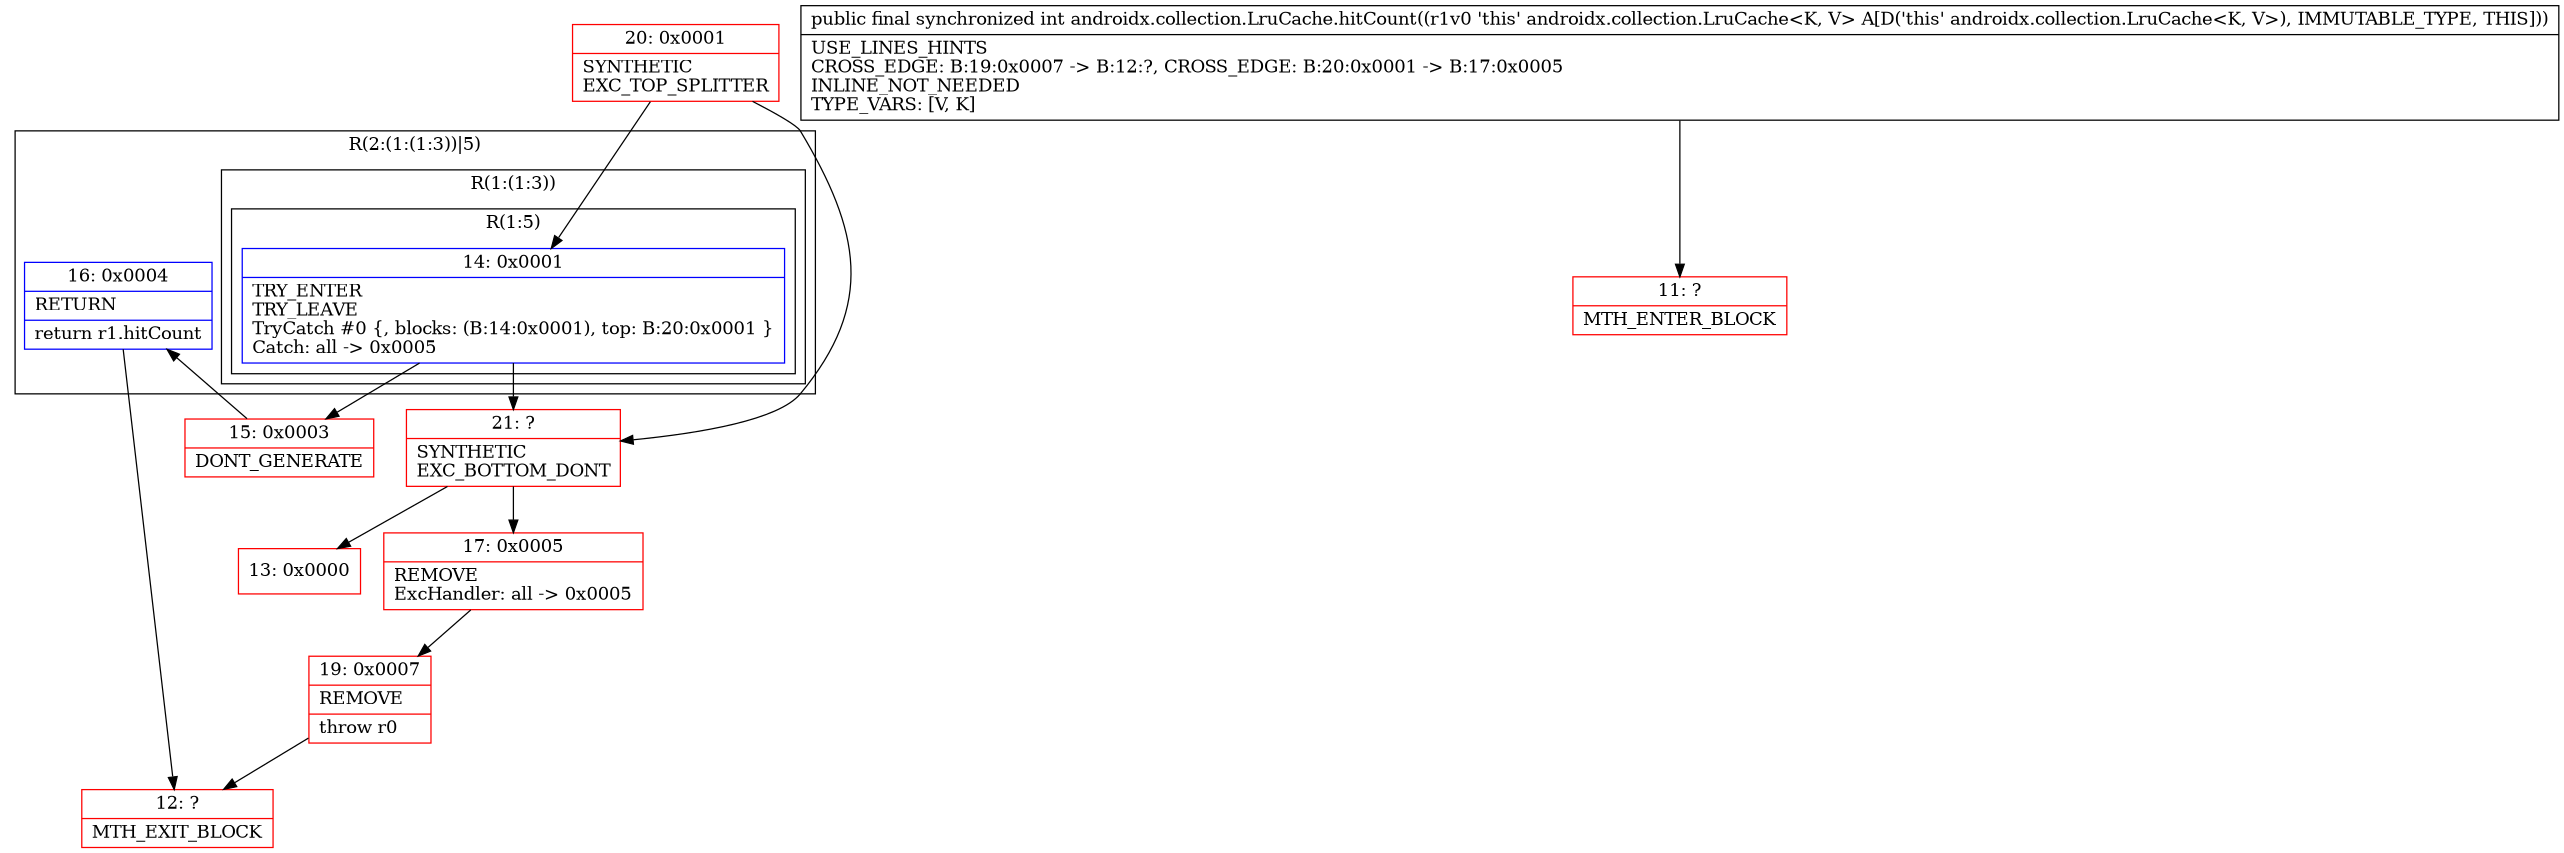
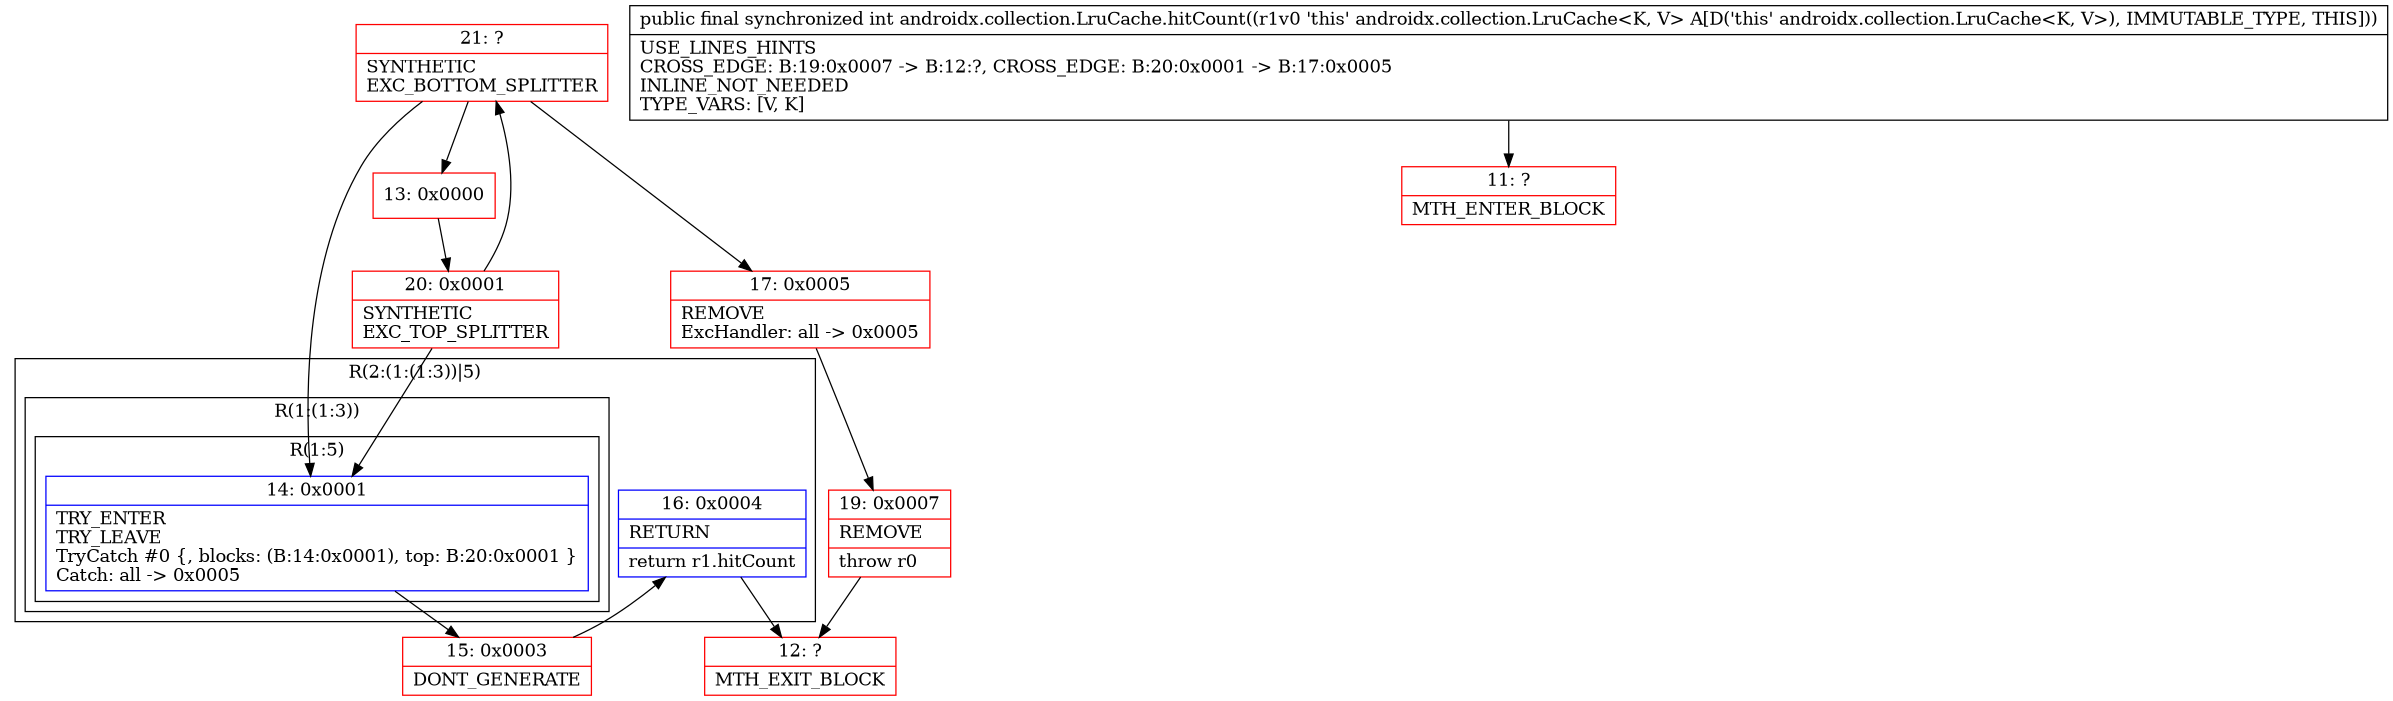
edge "13: 0x0000" -> "20: 0x0001": added
edge "14: 0x0001" -> "21: ?": reversed
node "21: ?": text "EXC_BOTTOM_DONT" -> "EXC_BOTTOM_SPLITTER"
